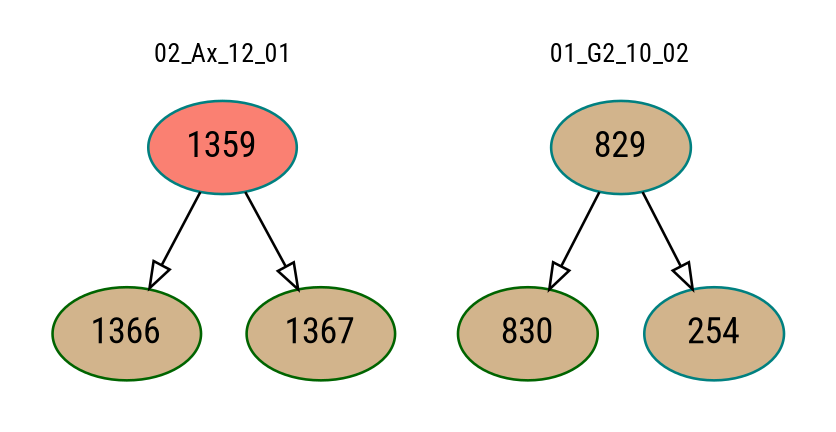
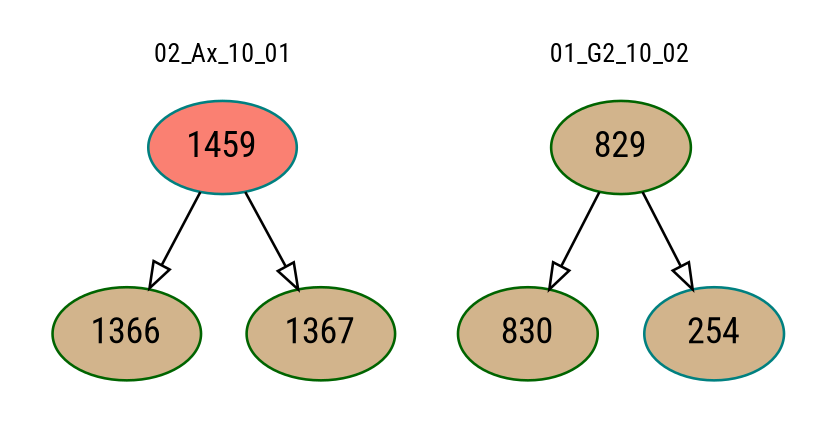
cluster "02_Ax_12_01": label "02_Ax_12_01" -> "02_Ax_10_01"
node "1359": label "1359" -> "1459"
node "829": color teal -> darkgreen
